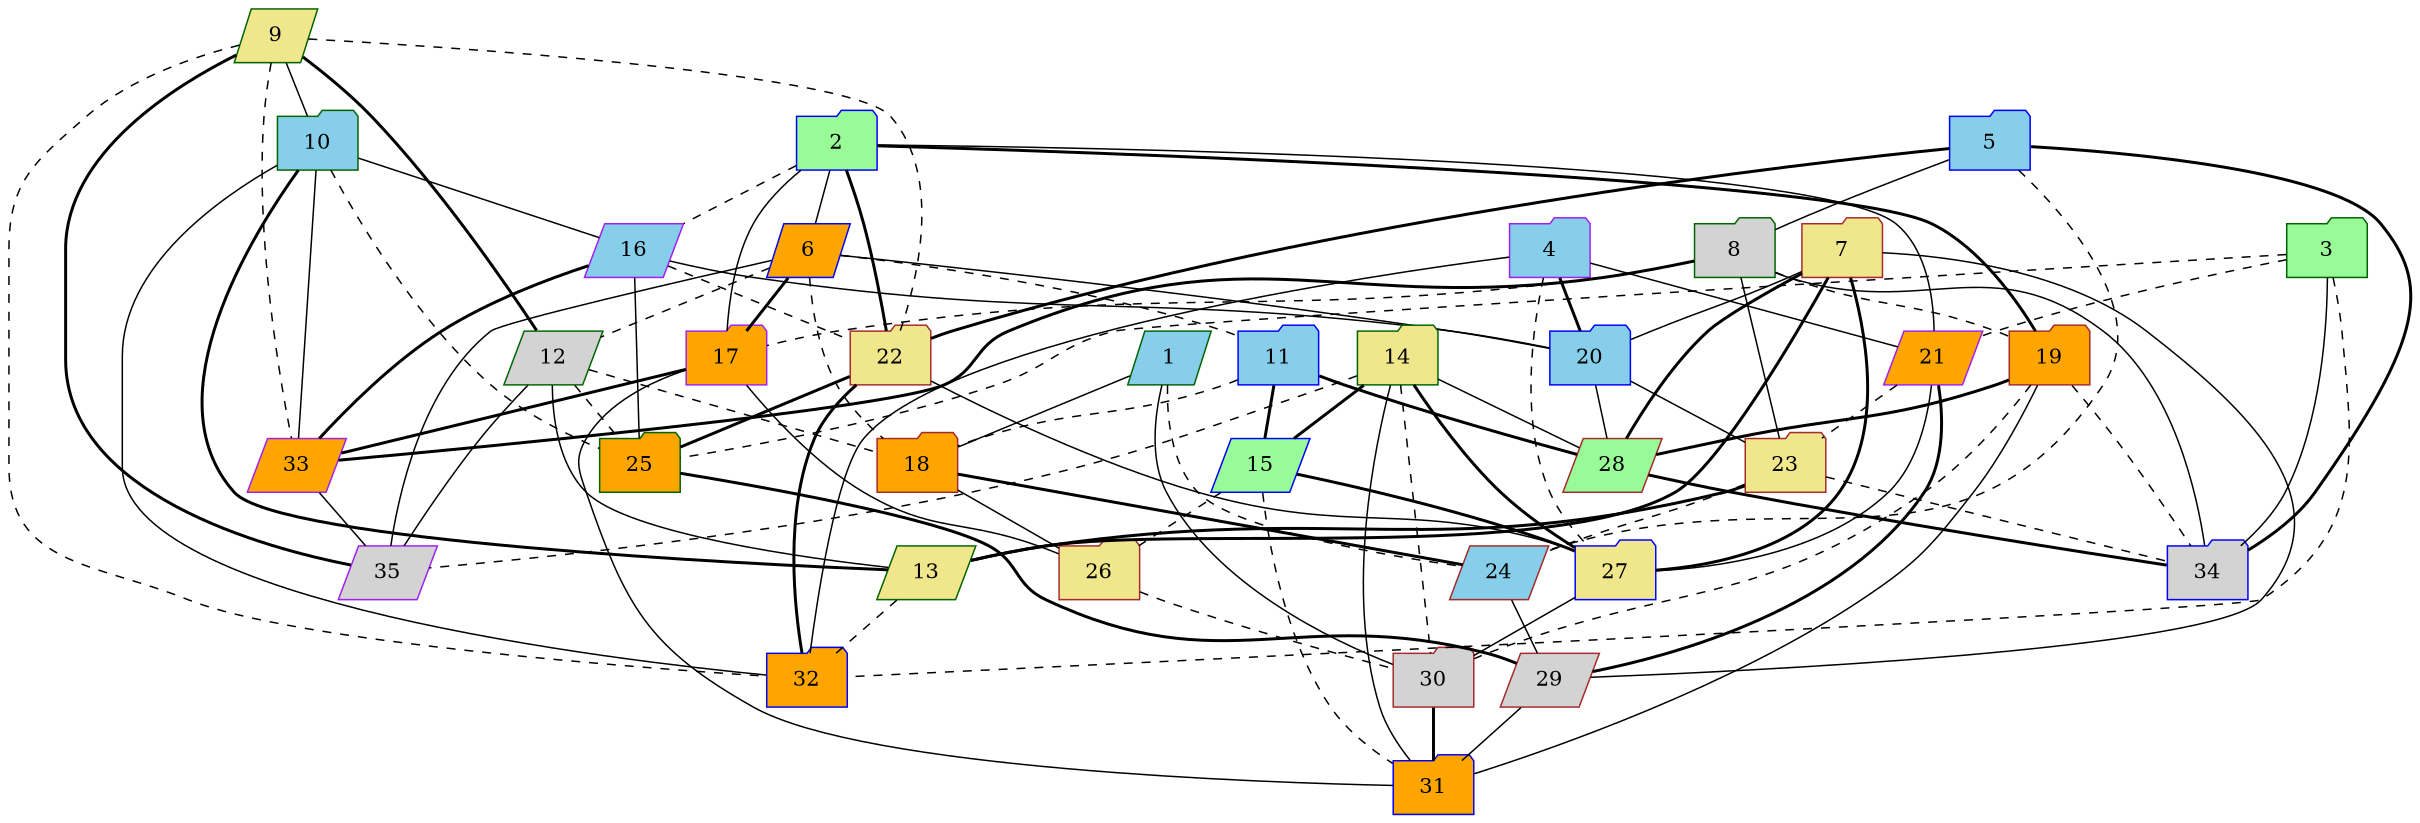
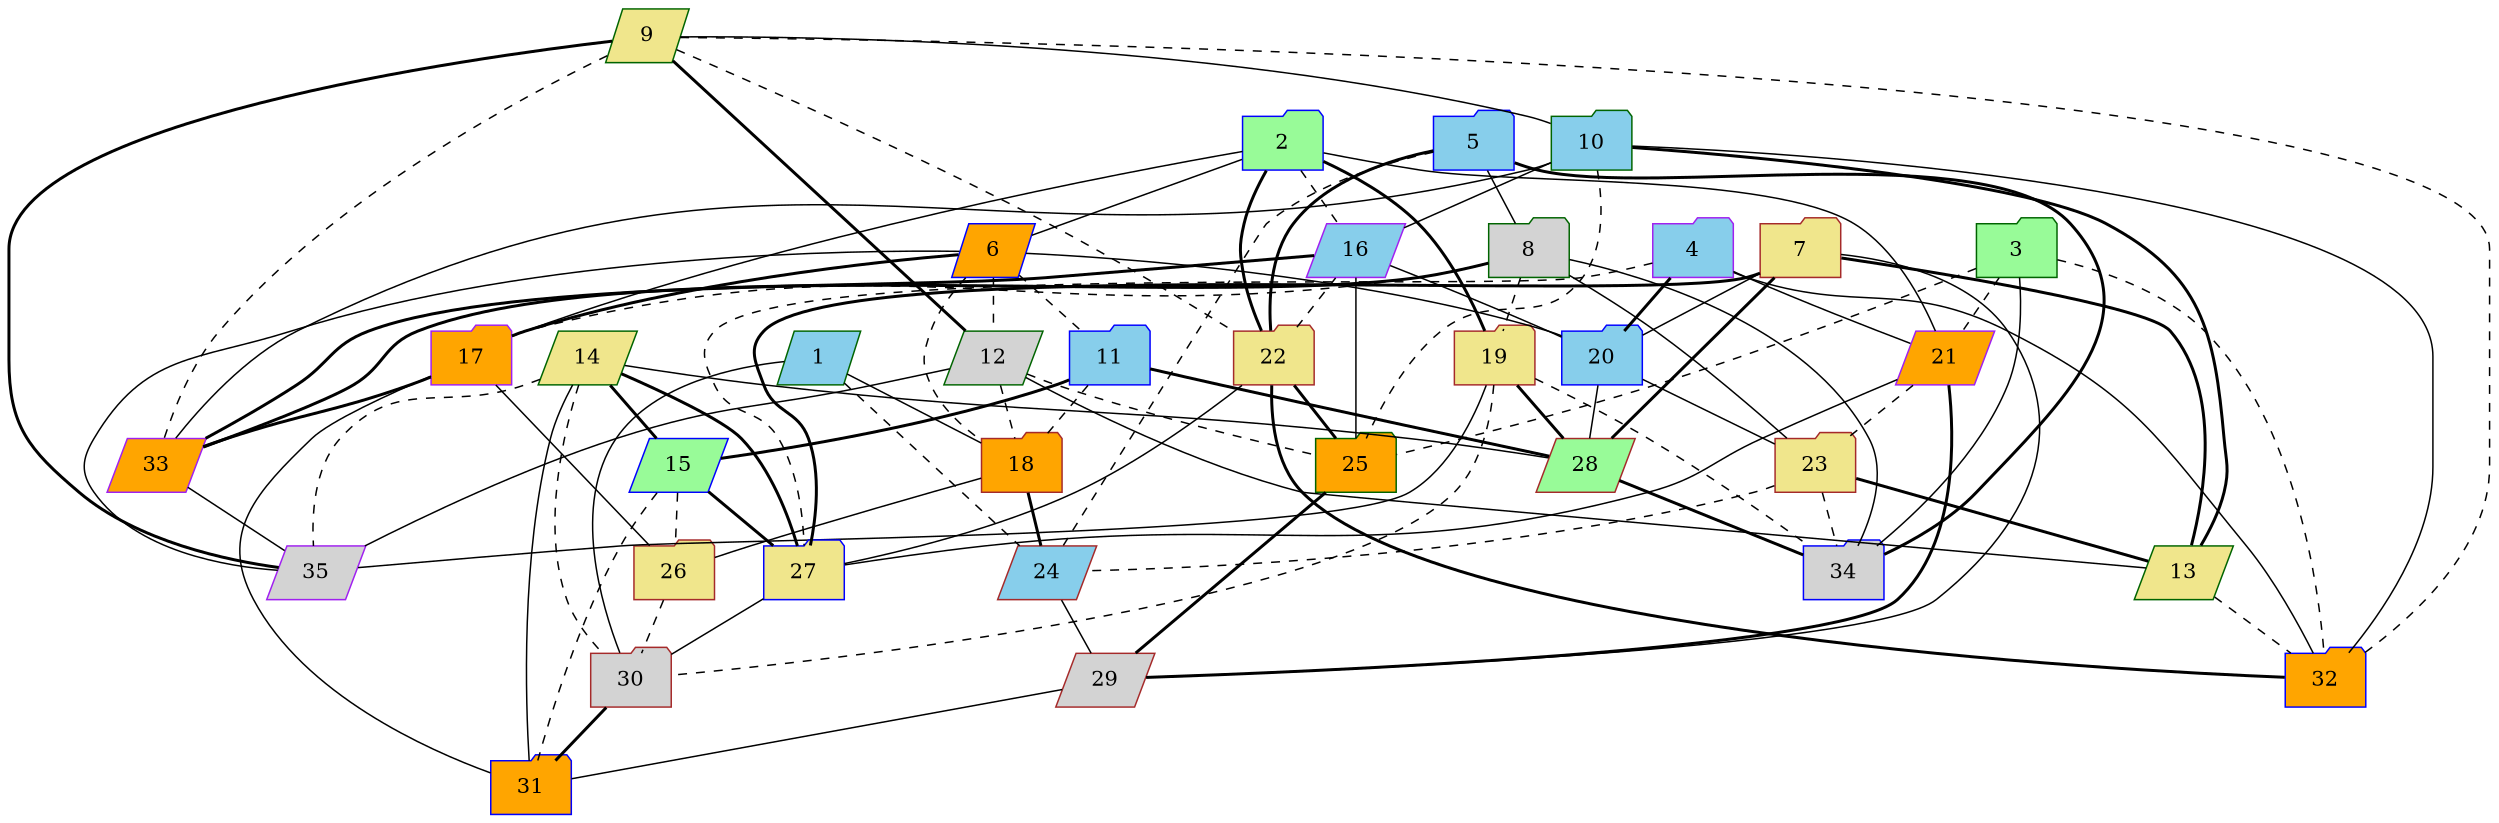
node "14": shape folder -> parallelogram
node "19": fillcolor orange -> khaki
edge "19" -- "31": now "19" -- "35"
